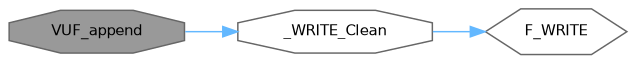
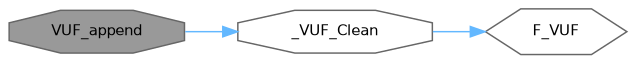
node "_WRITE_Clean": label "_WRITE_Clean" -> "_VUF_Clean"
node "F_WRITE": label "F_WRITE" -> "F_VUF"
